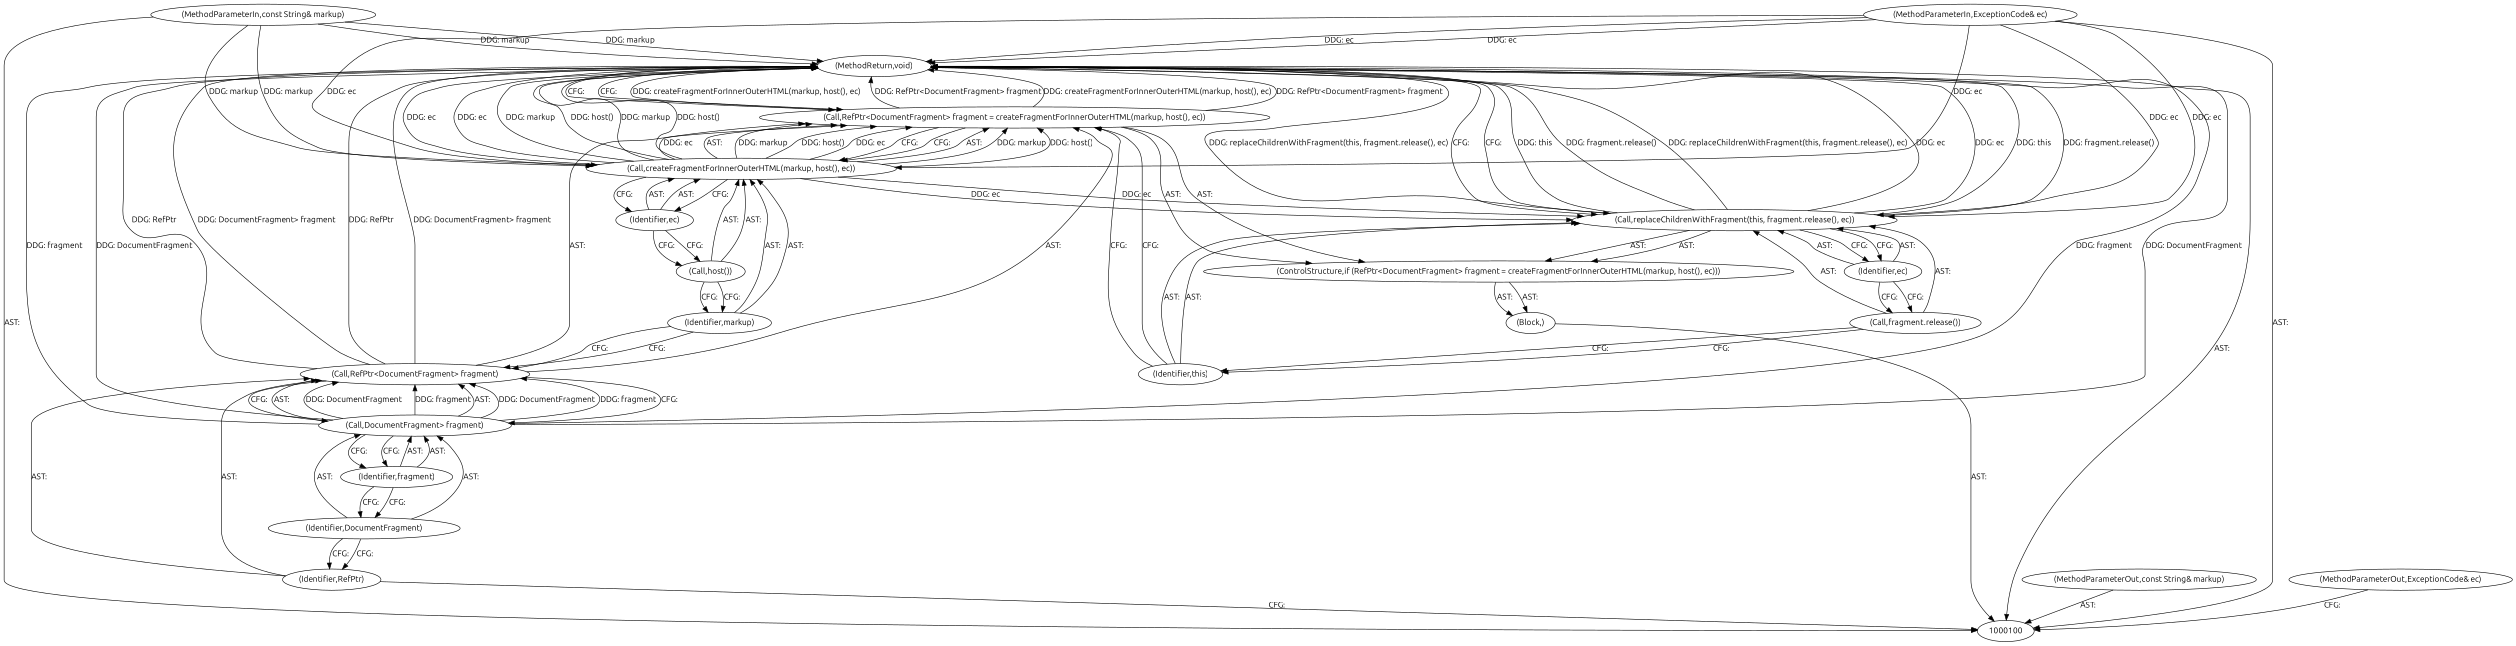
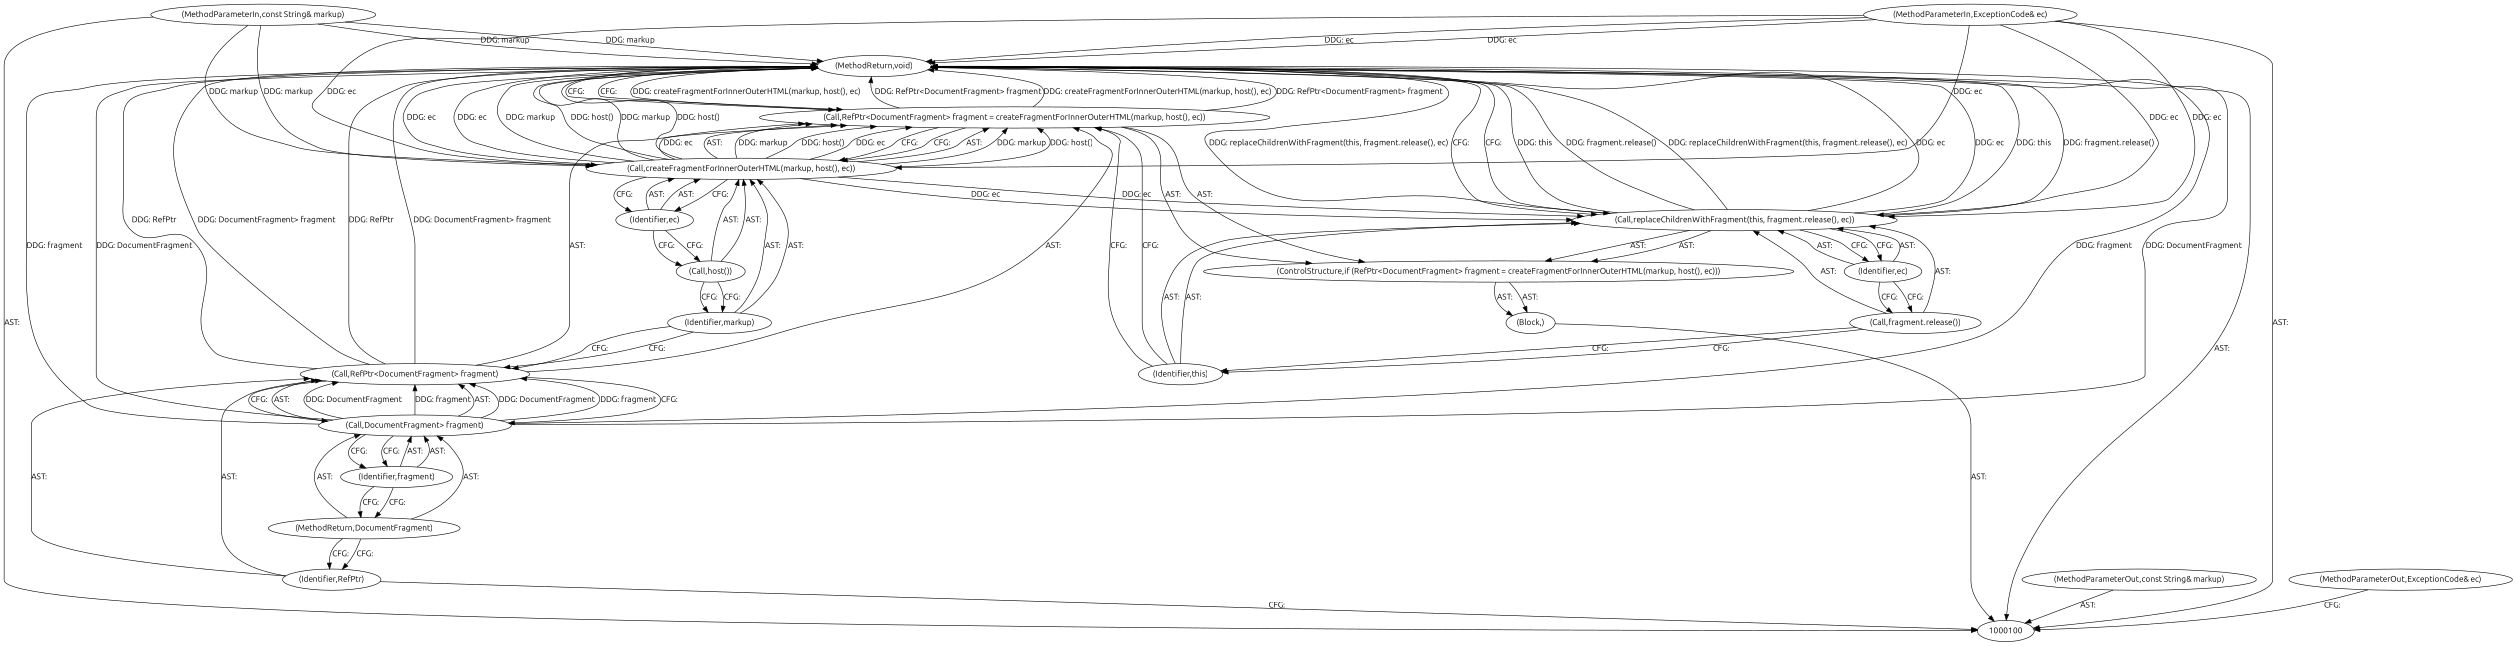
node "(Identifier,DocumentFragment)": label "(Identifier,DocumentFragment)" -> "(MethodReturn,DocumentFragment)"
